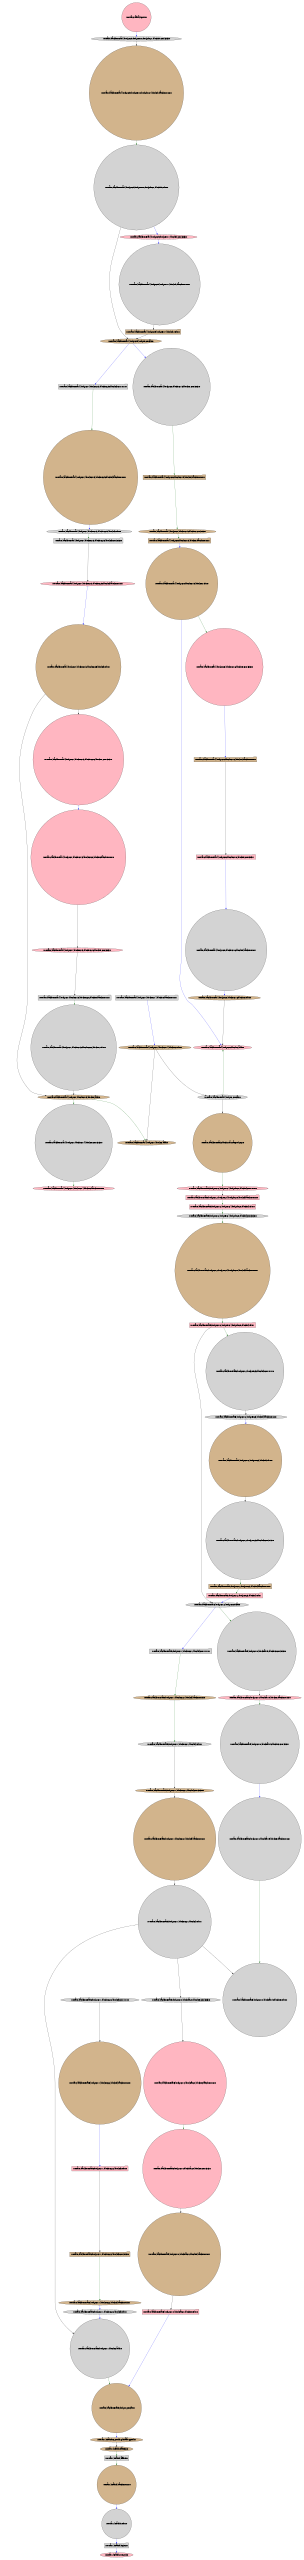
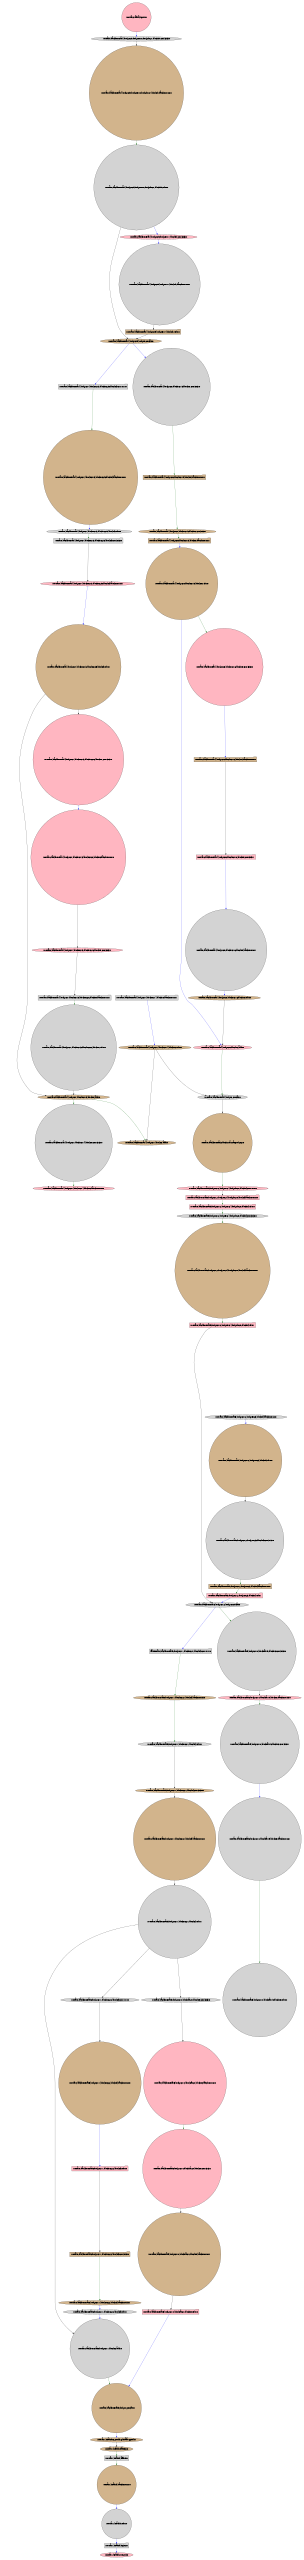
edge "root_a_0/backbone_a_4/body_c/concat_0" -> "root_a_0/backbone_a_4/body_c_8/block_c/add_0": reversed
node "root_a_0/backbone_a_5/body_c_12/body_e_23/block_f/conv1x1_0": removed
node "root_a_0/backbone_a_5/body_c_11/block_c_21/block_f/conv1x1_0": label "root_a_0/backbone_a_5/body_c_11/block_c_21/block_f/conv1x1_0" -> "flatten_a_0/backbone_a_5/body_c_11/block_c_21/block_f/conv1x1_0"
edge "root_a_0/backbone_a_5/body_c_11/block_c_21/block_f/relu_1" -> "root_a_0/backbone_a_5/body_c_10/block_a_19/block_e/relu_0": now "root_a_0/backbone_a_5/body_c_11/block_c_21/block_f/relu_1" -> "root_a_0/backbone_a_5/body_c_11/block_c_22/block_f/conv1x1_0"
